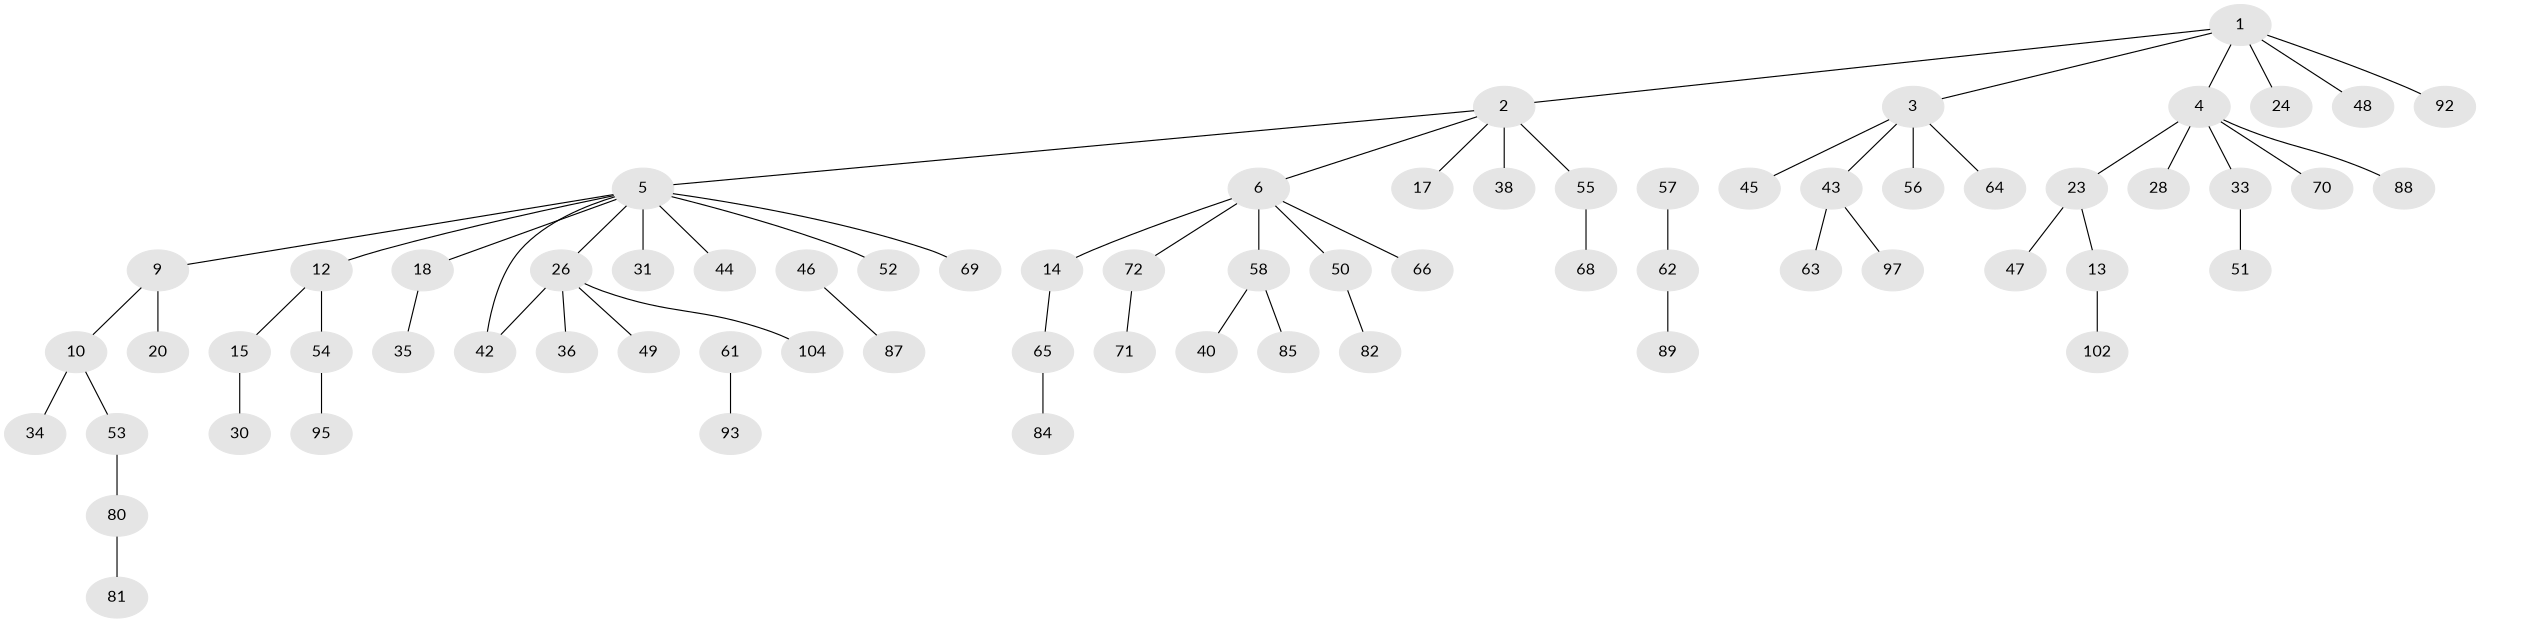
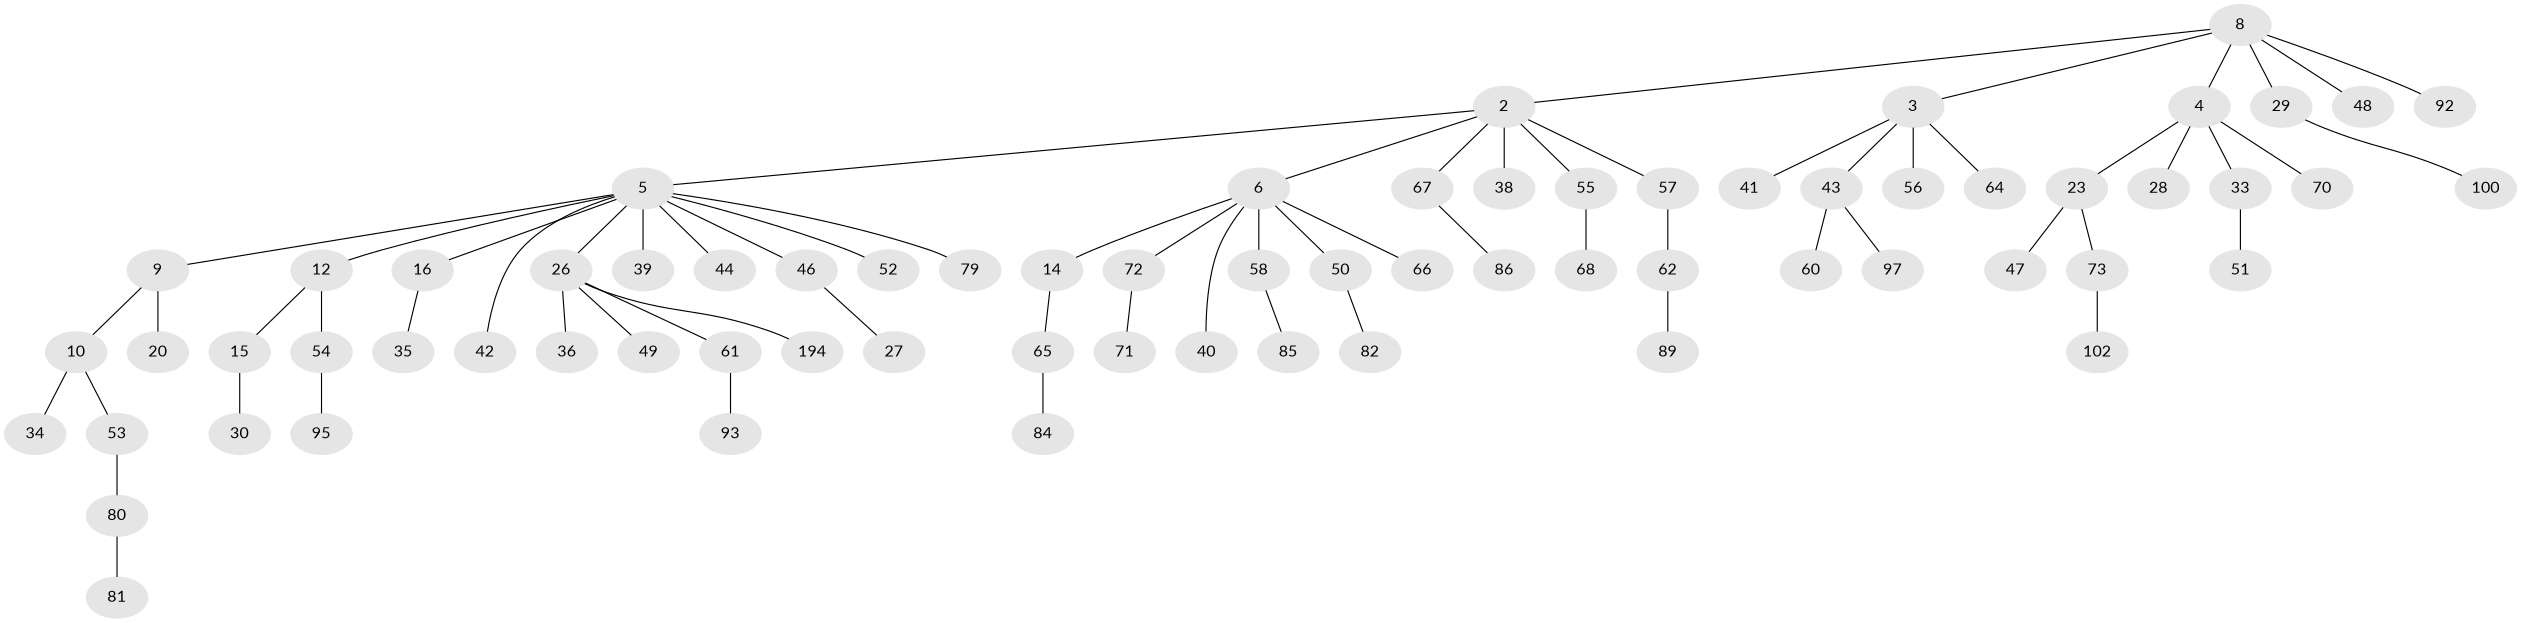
node "1": label "1" -> "8"
node "24": label "24" -> "29"
edge "2" -- "57": added
node "17": label "17" -> "67"
node "45": label "45" -> "41"
node "88": removed
node "100": added
edge "5" -- "46": added
node "18": label "18" -> "16"
node "31": label "31" -> "39"
node "69": label "69" -> "79"
node "86": added
node "63": label "63" -> "60"
node "13": label "13" -> "73"
edge "26" -- "42": now "26" -- "61"
edge "58" -- "40": now "6" -- "40"
node "104": label "104" -> "194"
node "87": label "87" -> "27"
